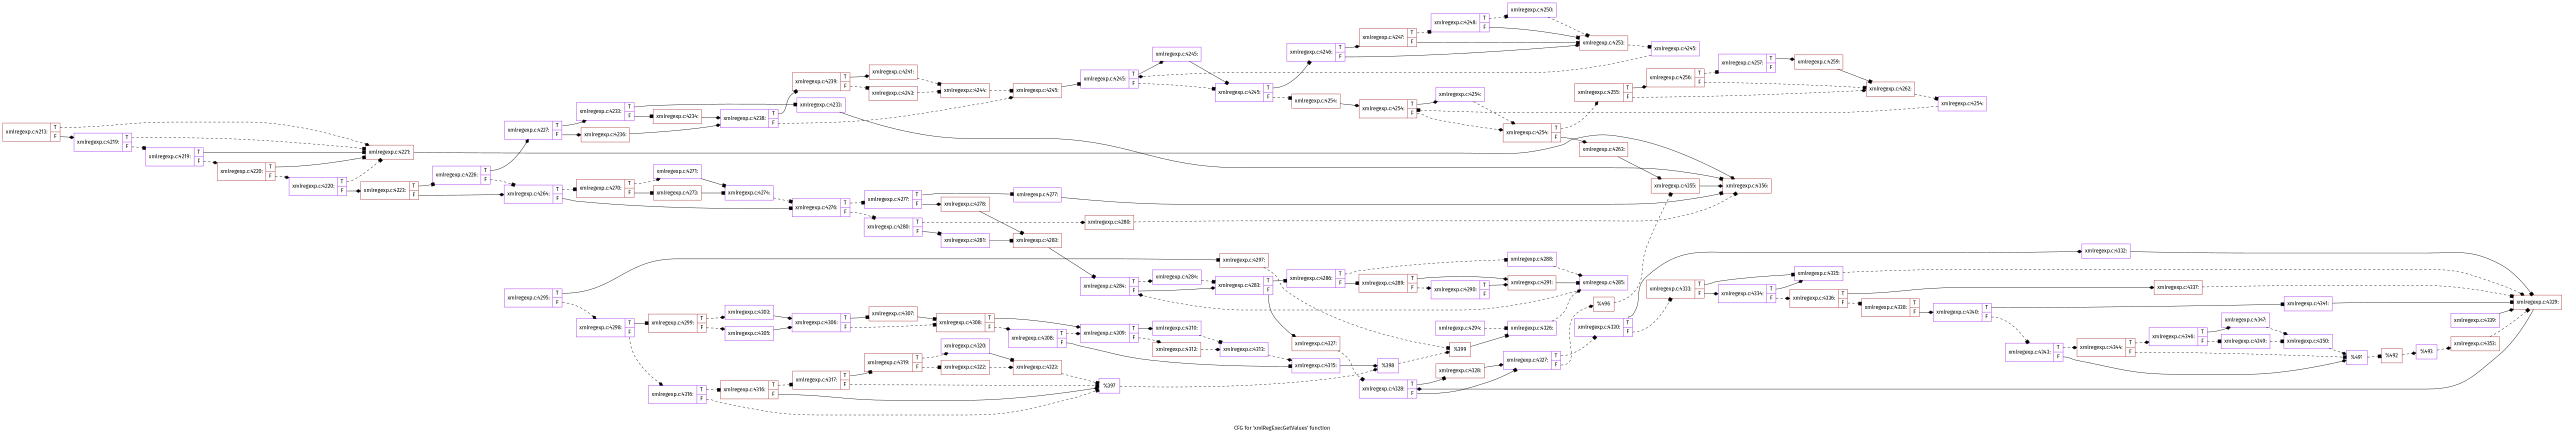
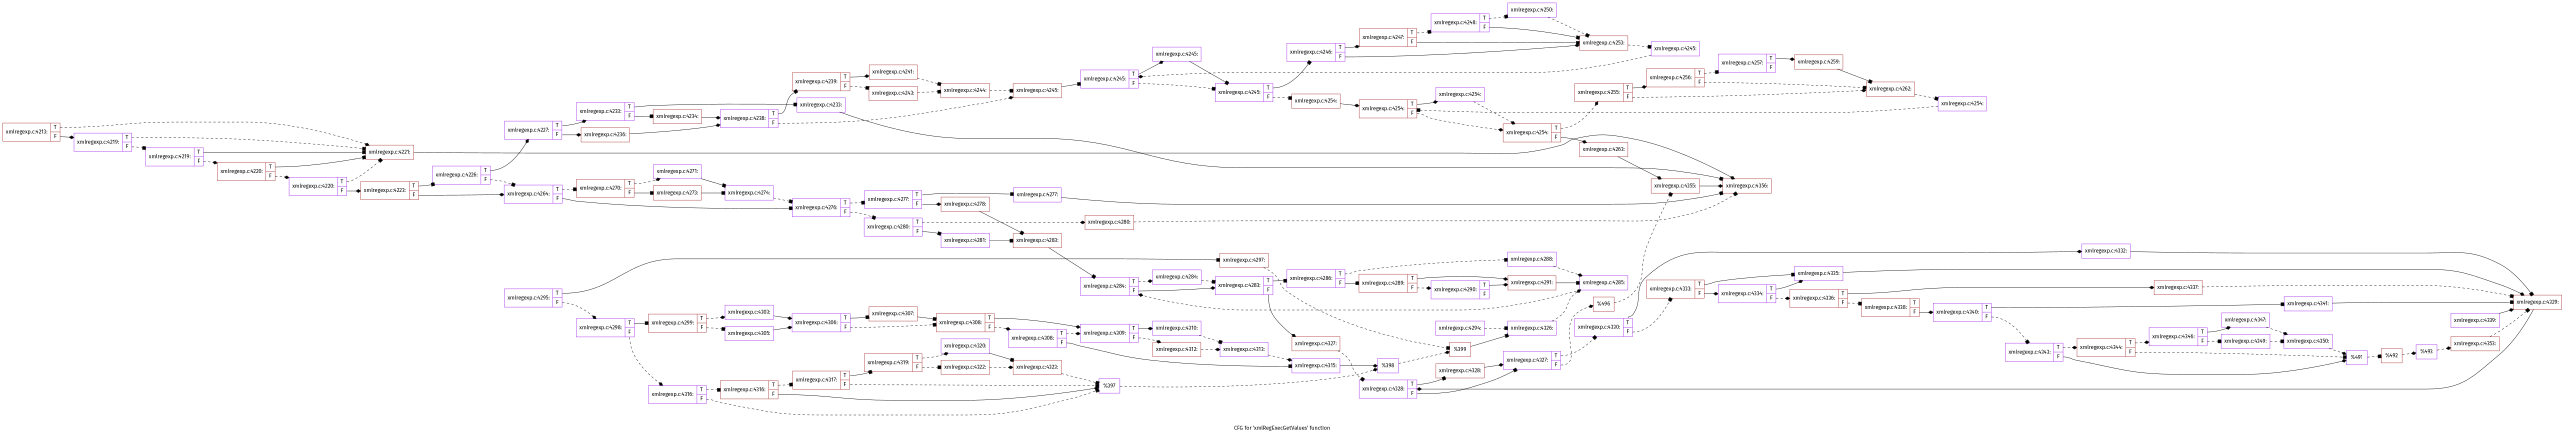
edge "xmlregexp.c:4335:" -> "xmlregexp.c:4329:": style dashed -> solid
edge "xmlregexp.c:4299:" -> "xmlregexp.c:4305:": arrowhead diamond -> box
